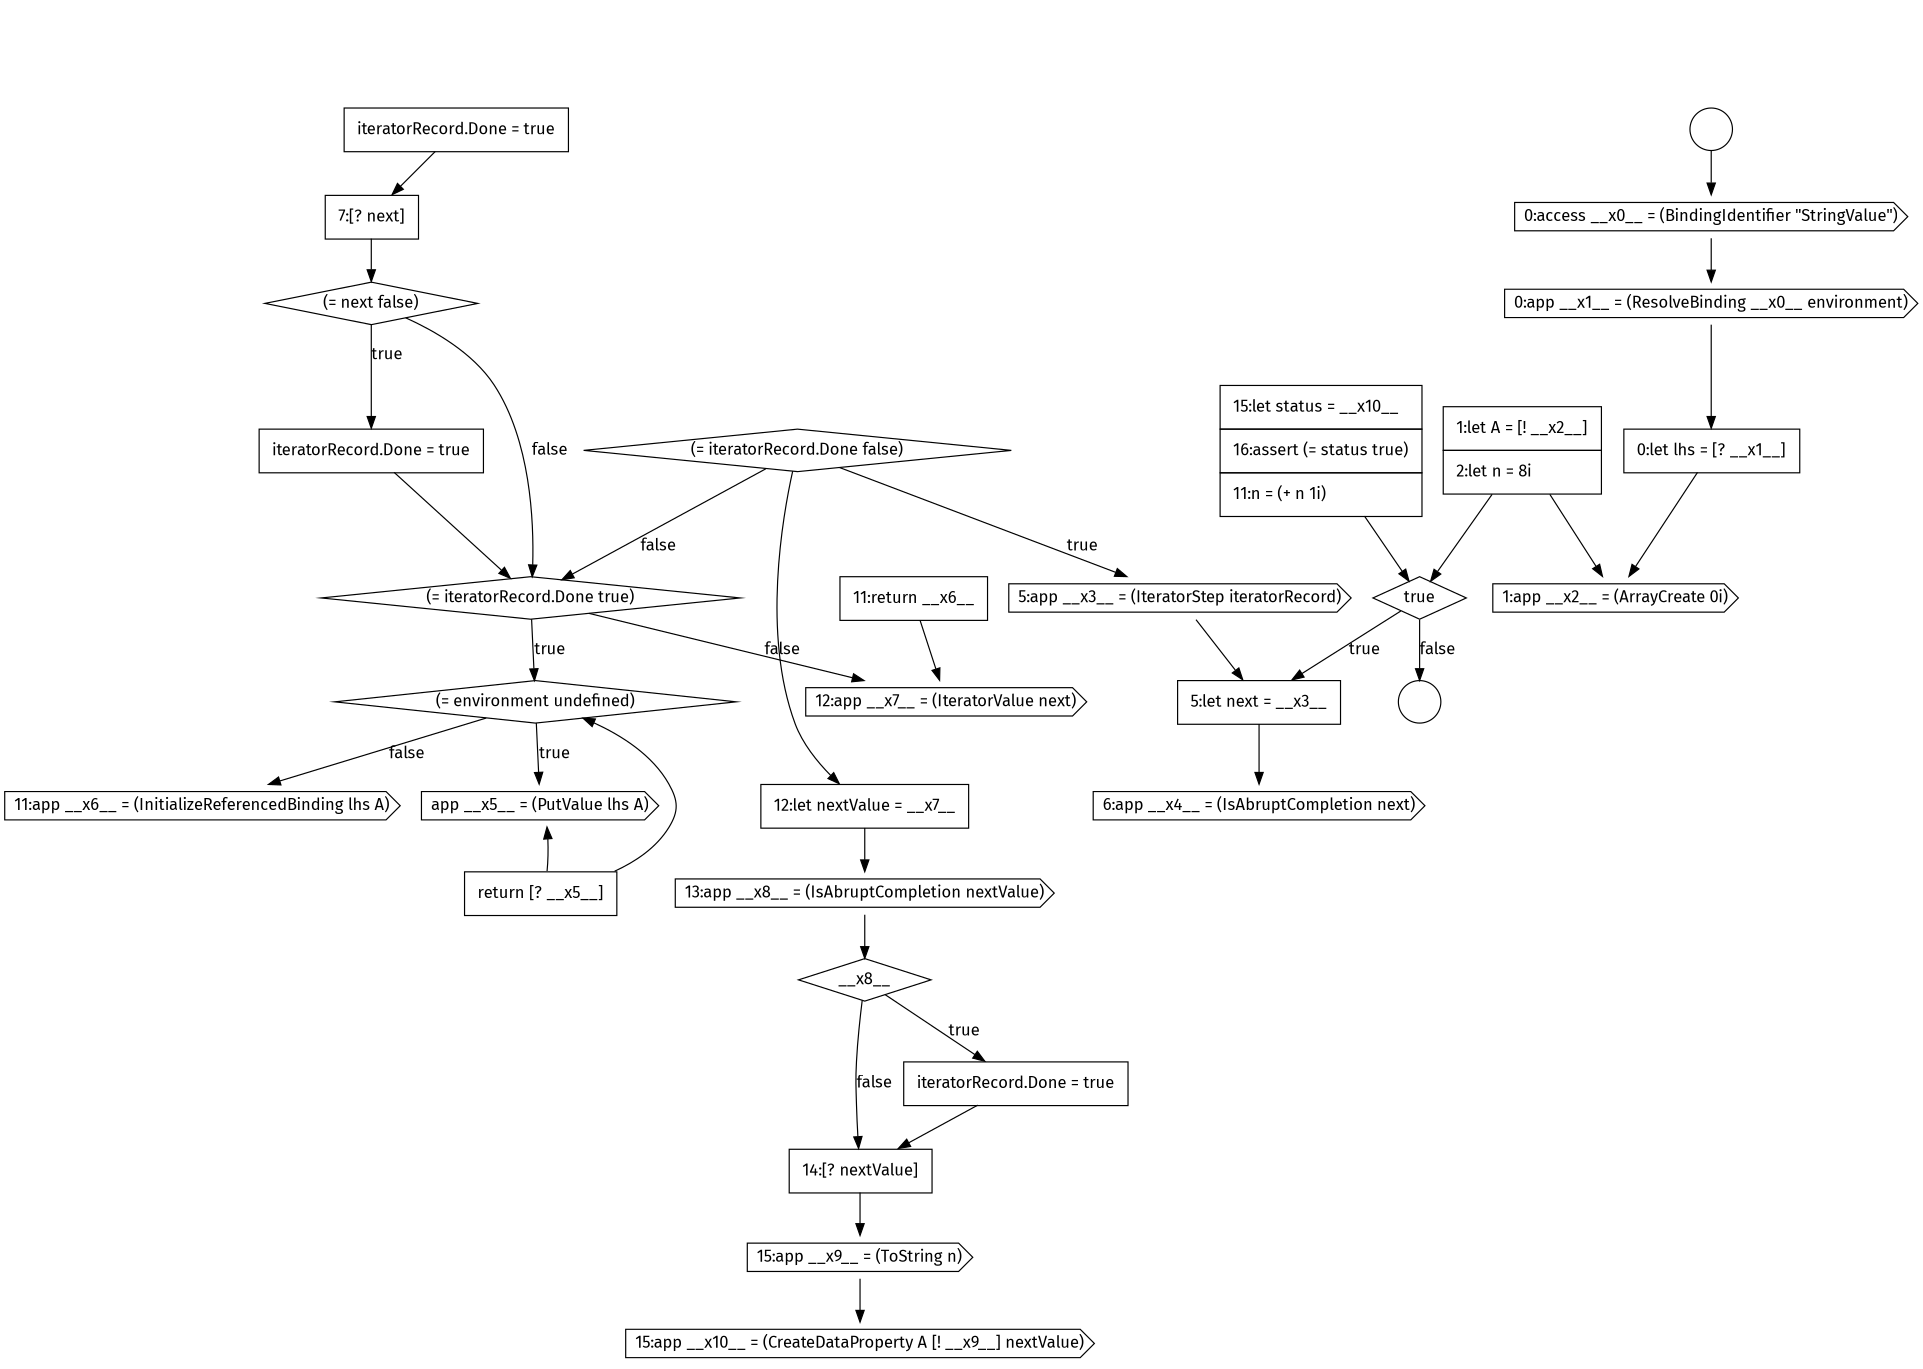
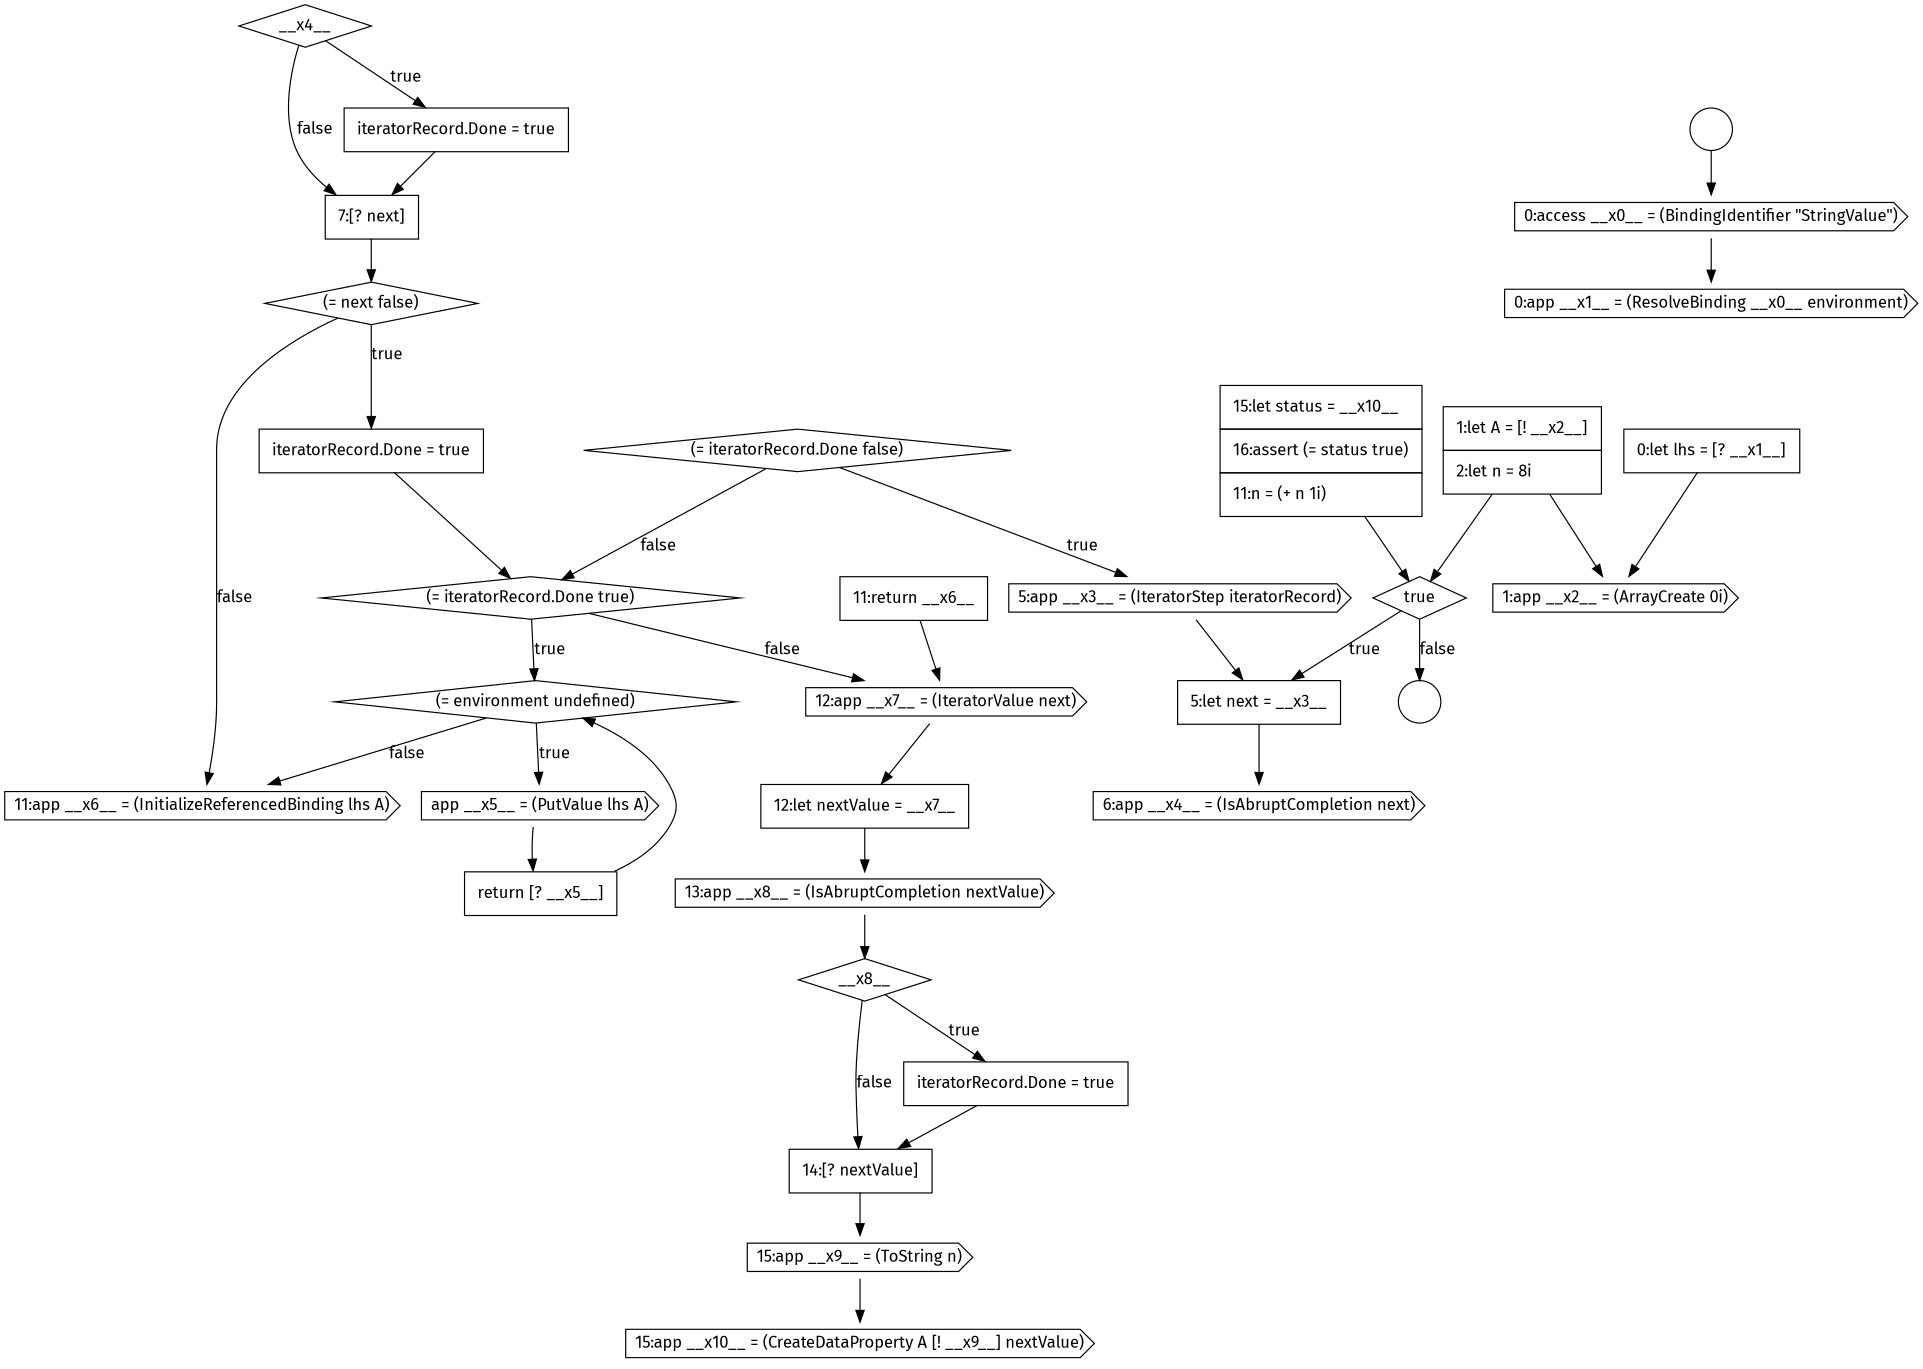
node "__x4__": added
edge "0:app __x1__ = (ResolveBinding __x0__ environment)" -> "0:let lhs = [? __x1__]": removed
edge "(= next false)" -> "(= iteratorRecord.Done true)": now "(= next false)" -> "11:app __x6__ = (InitializeReferencedBinding lhs A)"
edge "(= iteratorRecord.Done false)" -> "12:let nextValue = __x7__": now "12:app __x7__ = (IteratorValue next)" -> "12:let nextValue = __x7__"
edge "return [? __x5__]" -> "app __x5__ = (PutValue lhs A)": reversed
